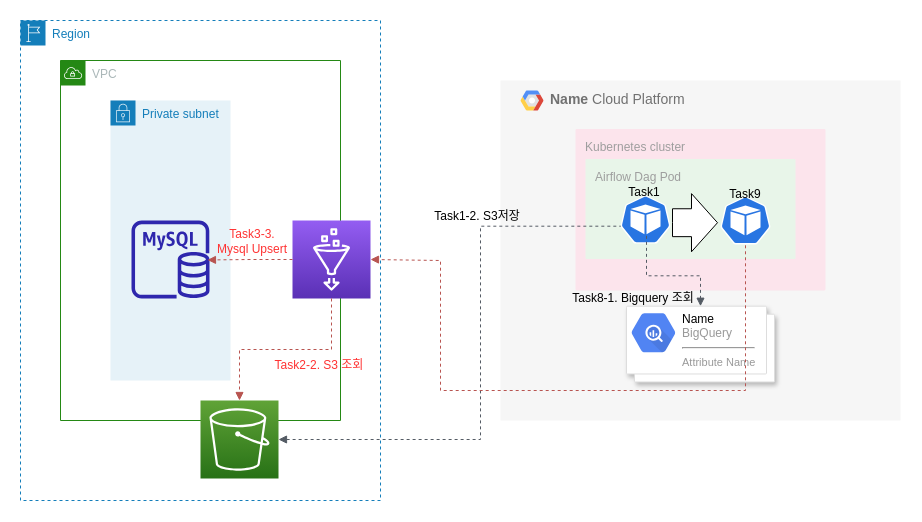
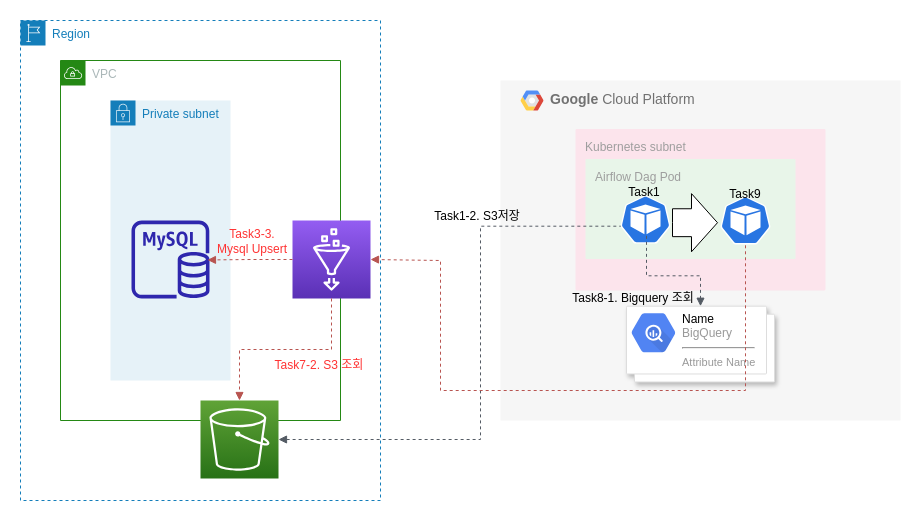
node "Name Cloud Platform": label "Name Cloud Platform" -> "Google Cloud Platform"
node "Kubernetes cluster": label "Kubernetes cluster" -> "Kubernetes subnet"
node "Task2-2. S3 조회": label "Task2-2. S3 조회" -> "Task7-2. S3 조회"
